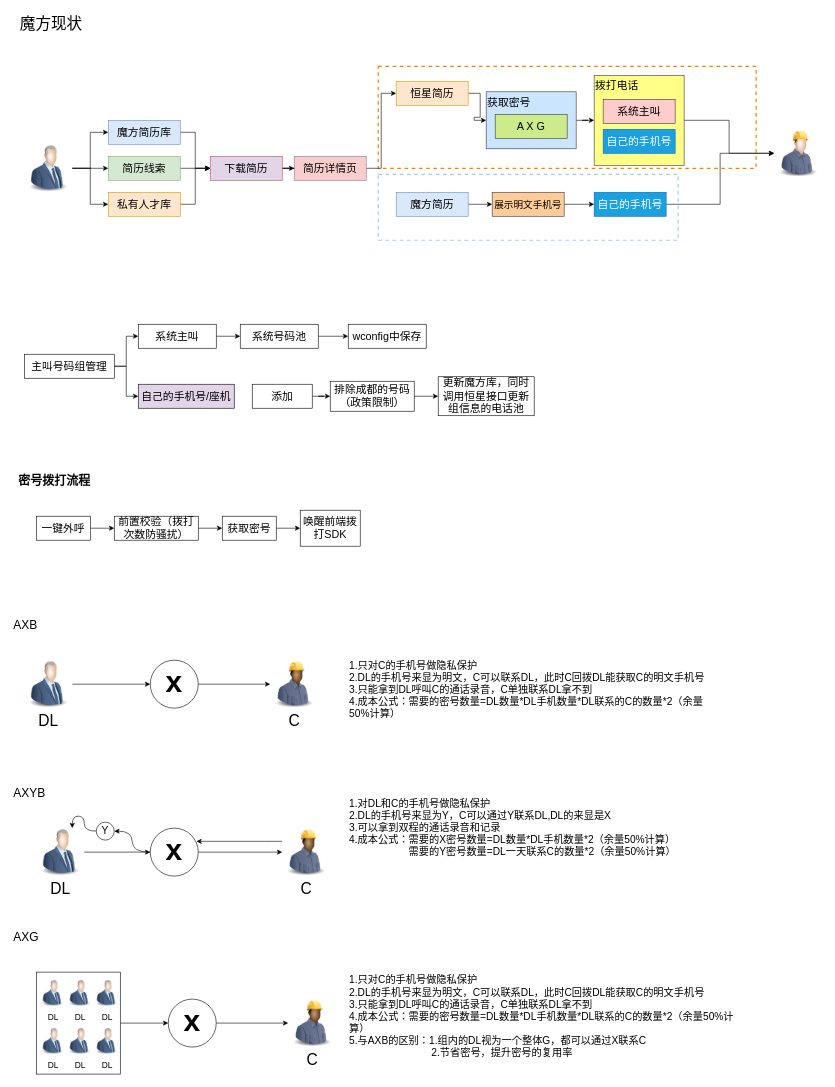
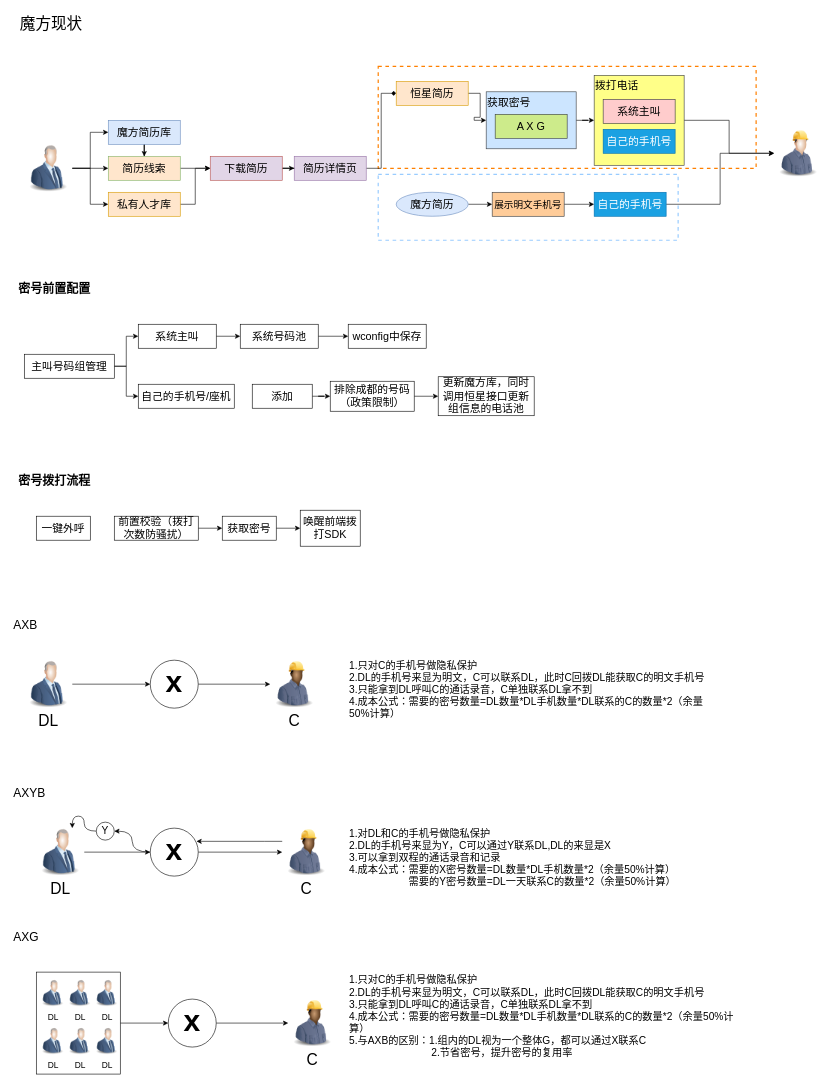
edge "简历详情页" -> "恒星简历": arrowhead classic -> diamond
edge "魔方简历库" -> "下载简历": now "魔方简历库" -> "简历线索"
node "简历线索": fillcolor #d5e8d4 -> #ffe6cc
node "简历详情页": fillcolor #f8cecc -> #e1d5e7
node "魔方简历": shape rectangle -> ellipse
node "密号前置配置": added
node "自己的手机号/座机": fillcolor #e1d5e7 -> #ffffff
edge "一键外呼" -> "前置校验（拨打次数防骚扰）": removed
node "1.对DL和C的手机号做隐私保护2.DL的手机号来显为Y，C可以通过Y联系DL,DL的来显是X 3.可以拿到双程的通话录音和记录 4.成本公式：需要的X密号数量=DL数量*DL手机数量*2（余量50%计算） 需要的Y密号数量=DL一天联系C的数量*2（余量50%计算）": moved (522, 828) -> (522, 858)
